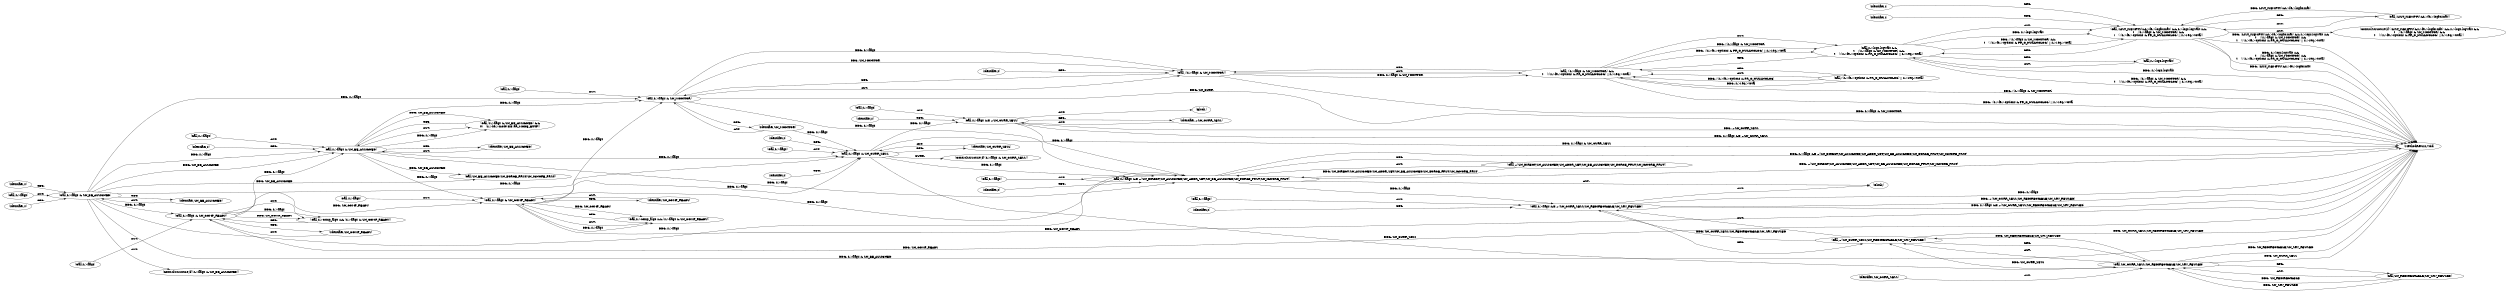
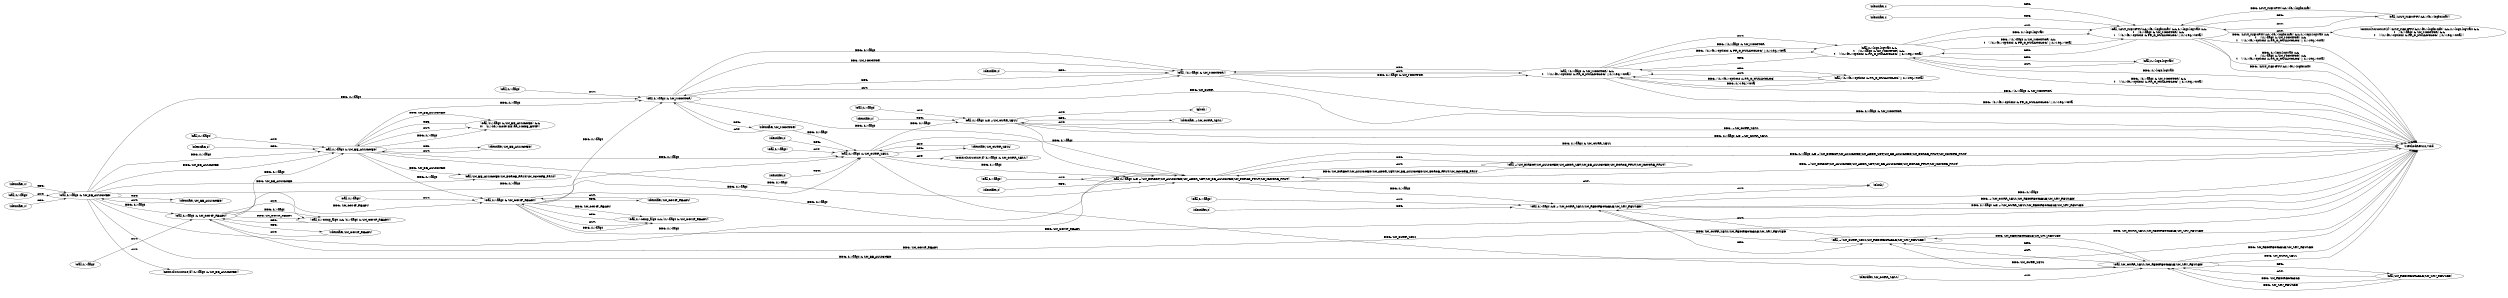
edge "(Call,s->flags & SN_CURR_SESS)" -> "(ControlStructure,if (s->flags & SN_CURR_SESS))": label "CURR: " -> "AST: "
